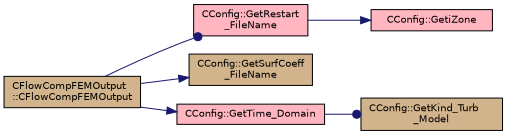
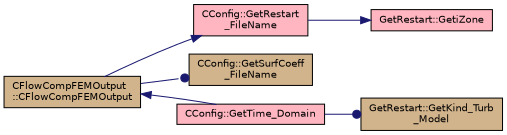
node "CConfig::GetiZone": label "CConfig::GetiZone" -> "GetRestart::GetiZone"
edge "CFlowCompFEMOutput ::CFlowCompFEMOutput" -> "CConfig::GetRestart _FileName": arrowhead dot -> normal
edge "CFlowCompFEMOutput ::CFlowCompFEMOutput" -> "CConfig::GetSurfCoeff _FileName": arrowhead normal -> dot
edge "CFlowCompFEMOutput ::CFlowCompFEMOutput" -> "CConfig::GetTime_Domain": reversed
node "CConfig::GetKind_Turb _Model": label "CConfig::GetKind_Turb _Model" -> "GetRestart::GetKind_Turb _Model"
